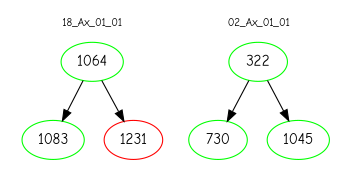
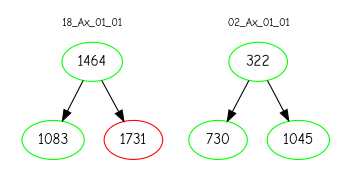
node "1064": label "1064" -> "1464"
node "1231": label "1231" -> "1731"
